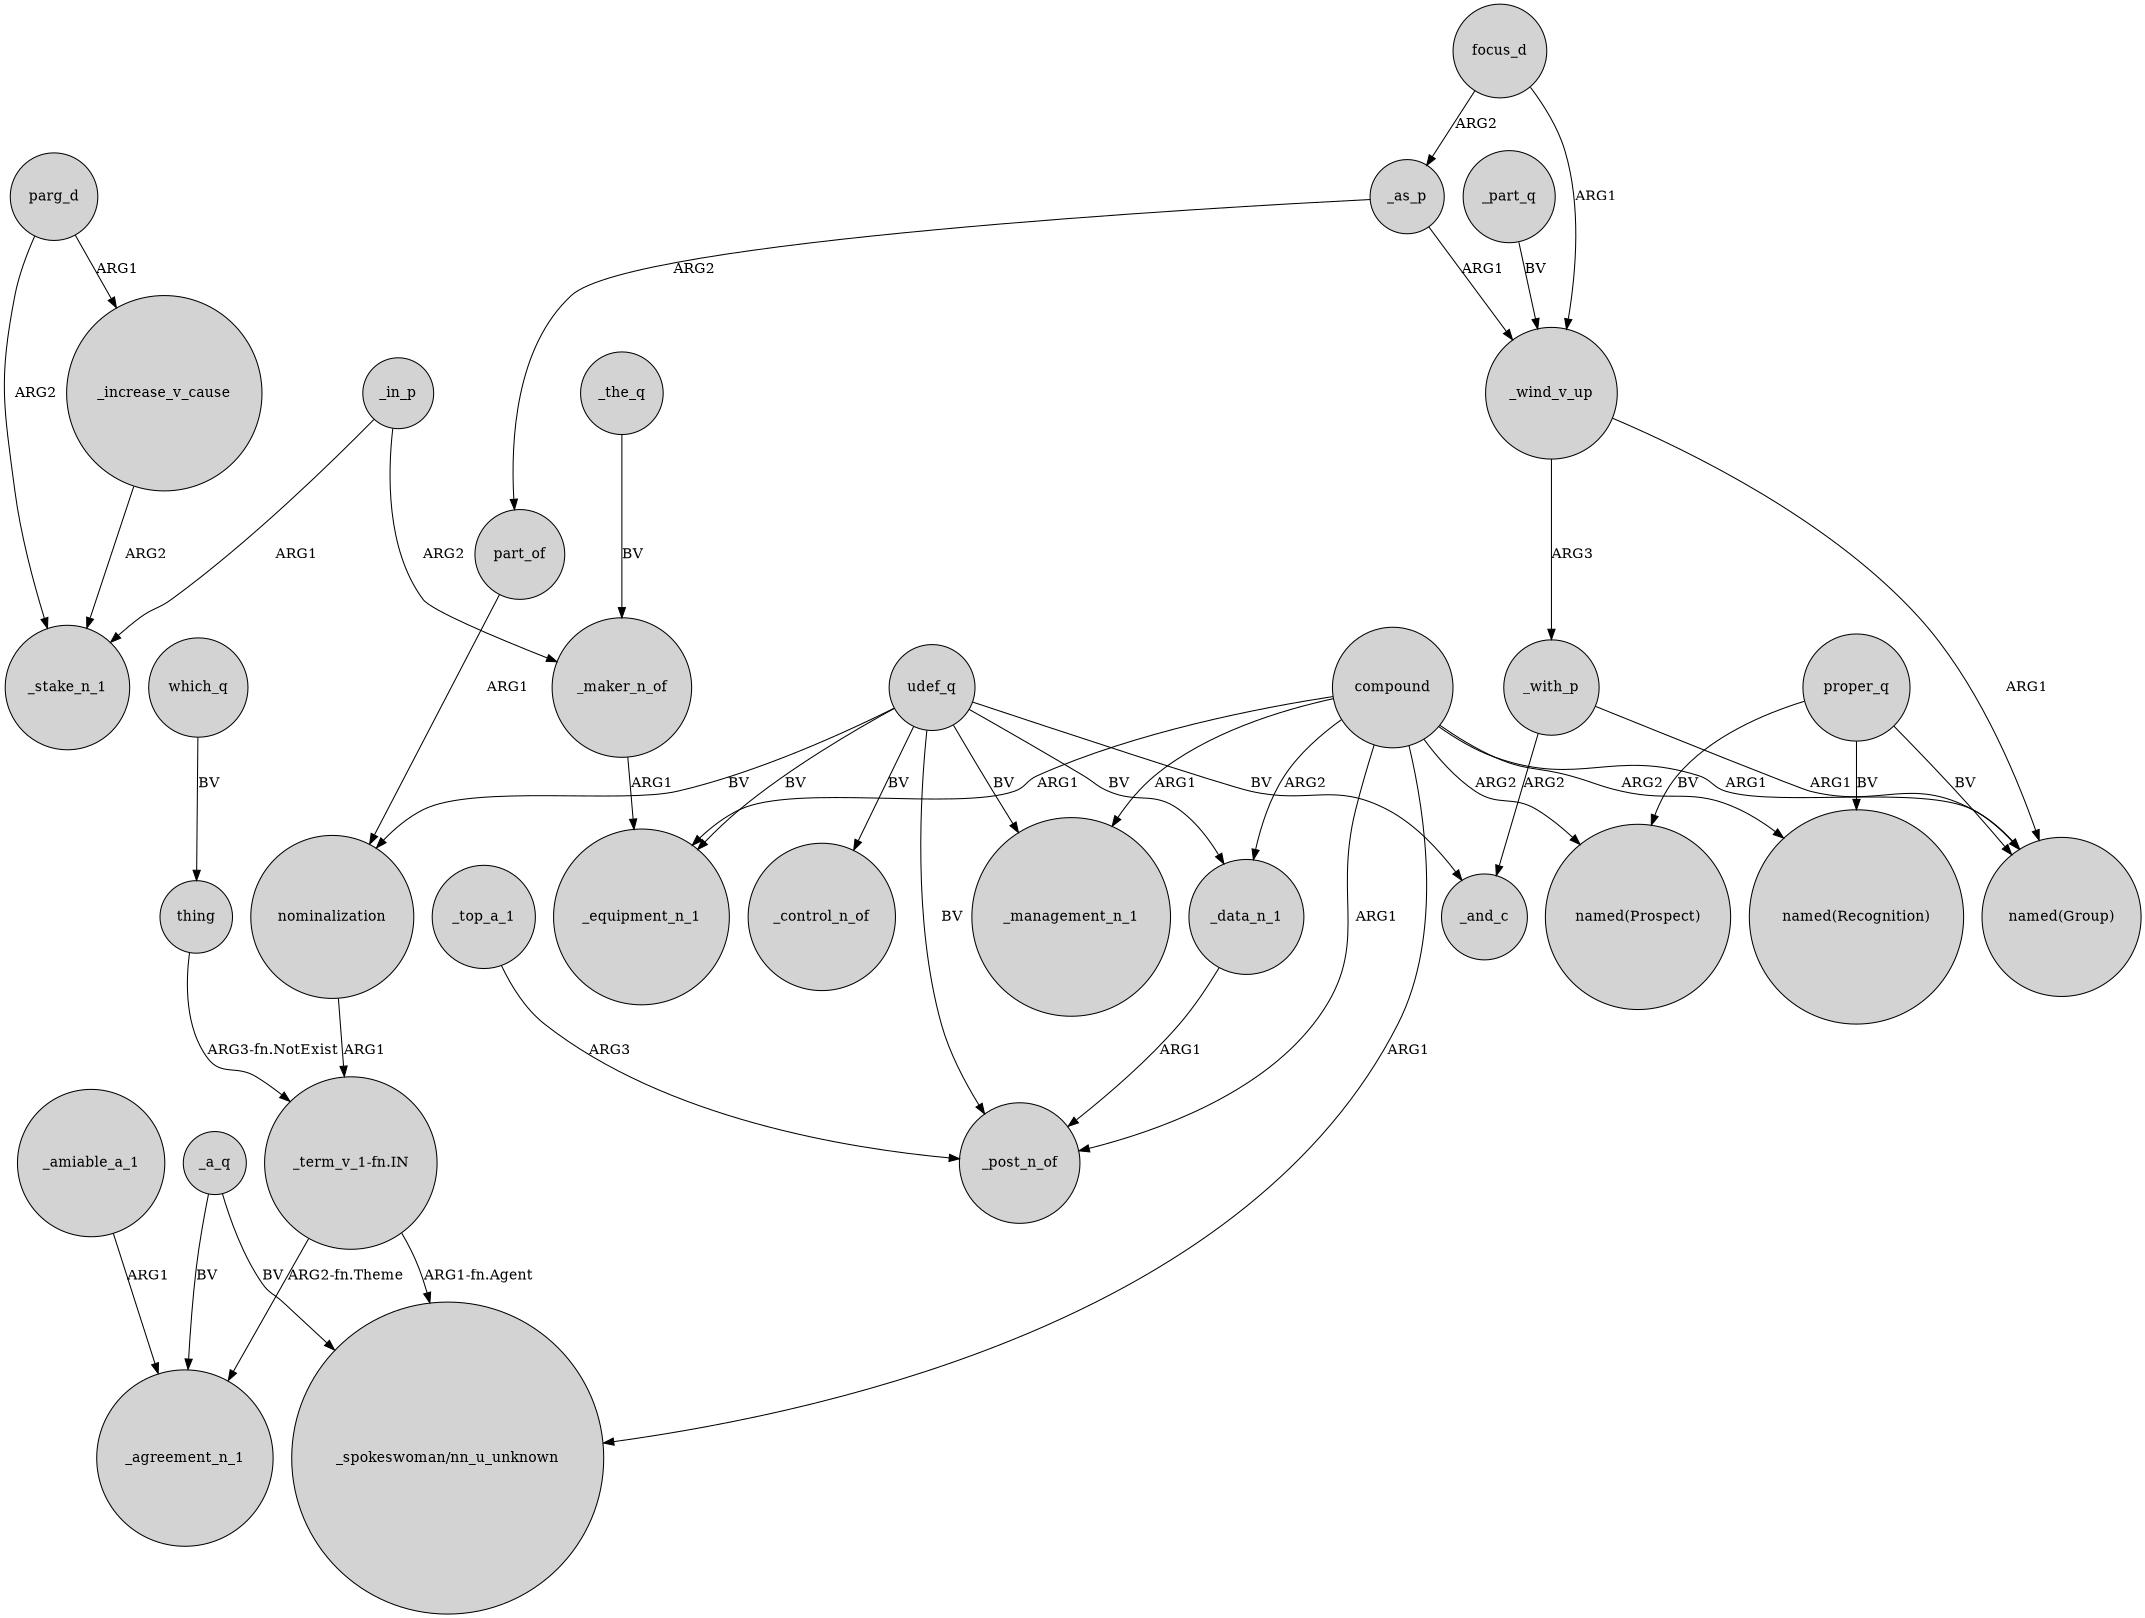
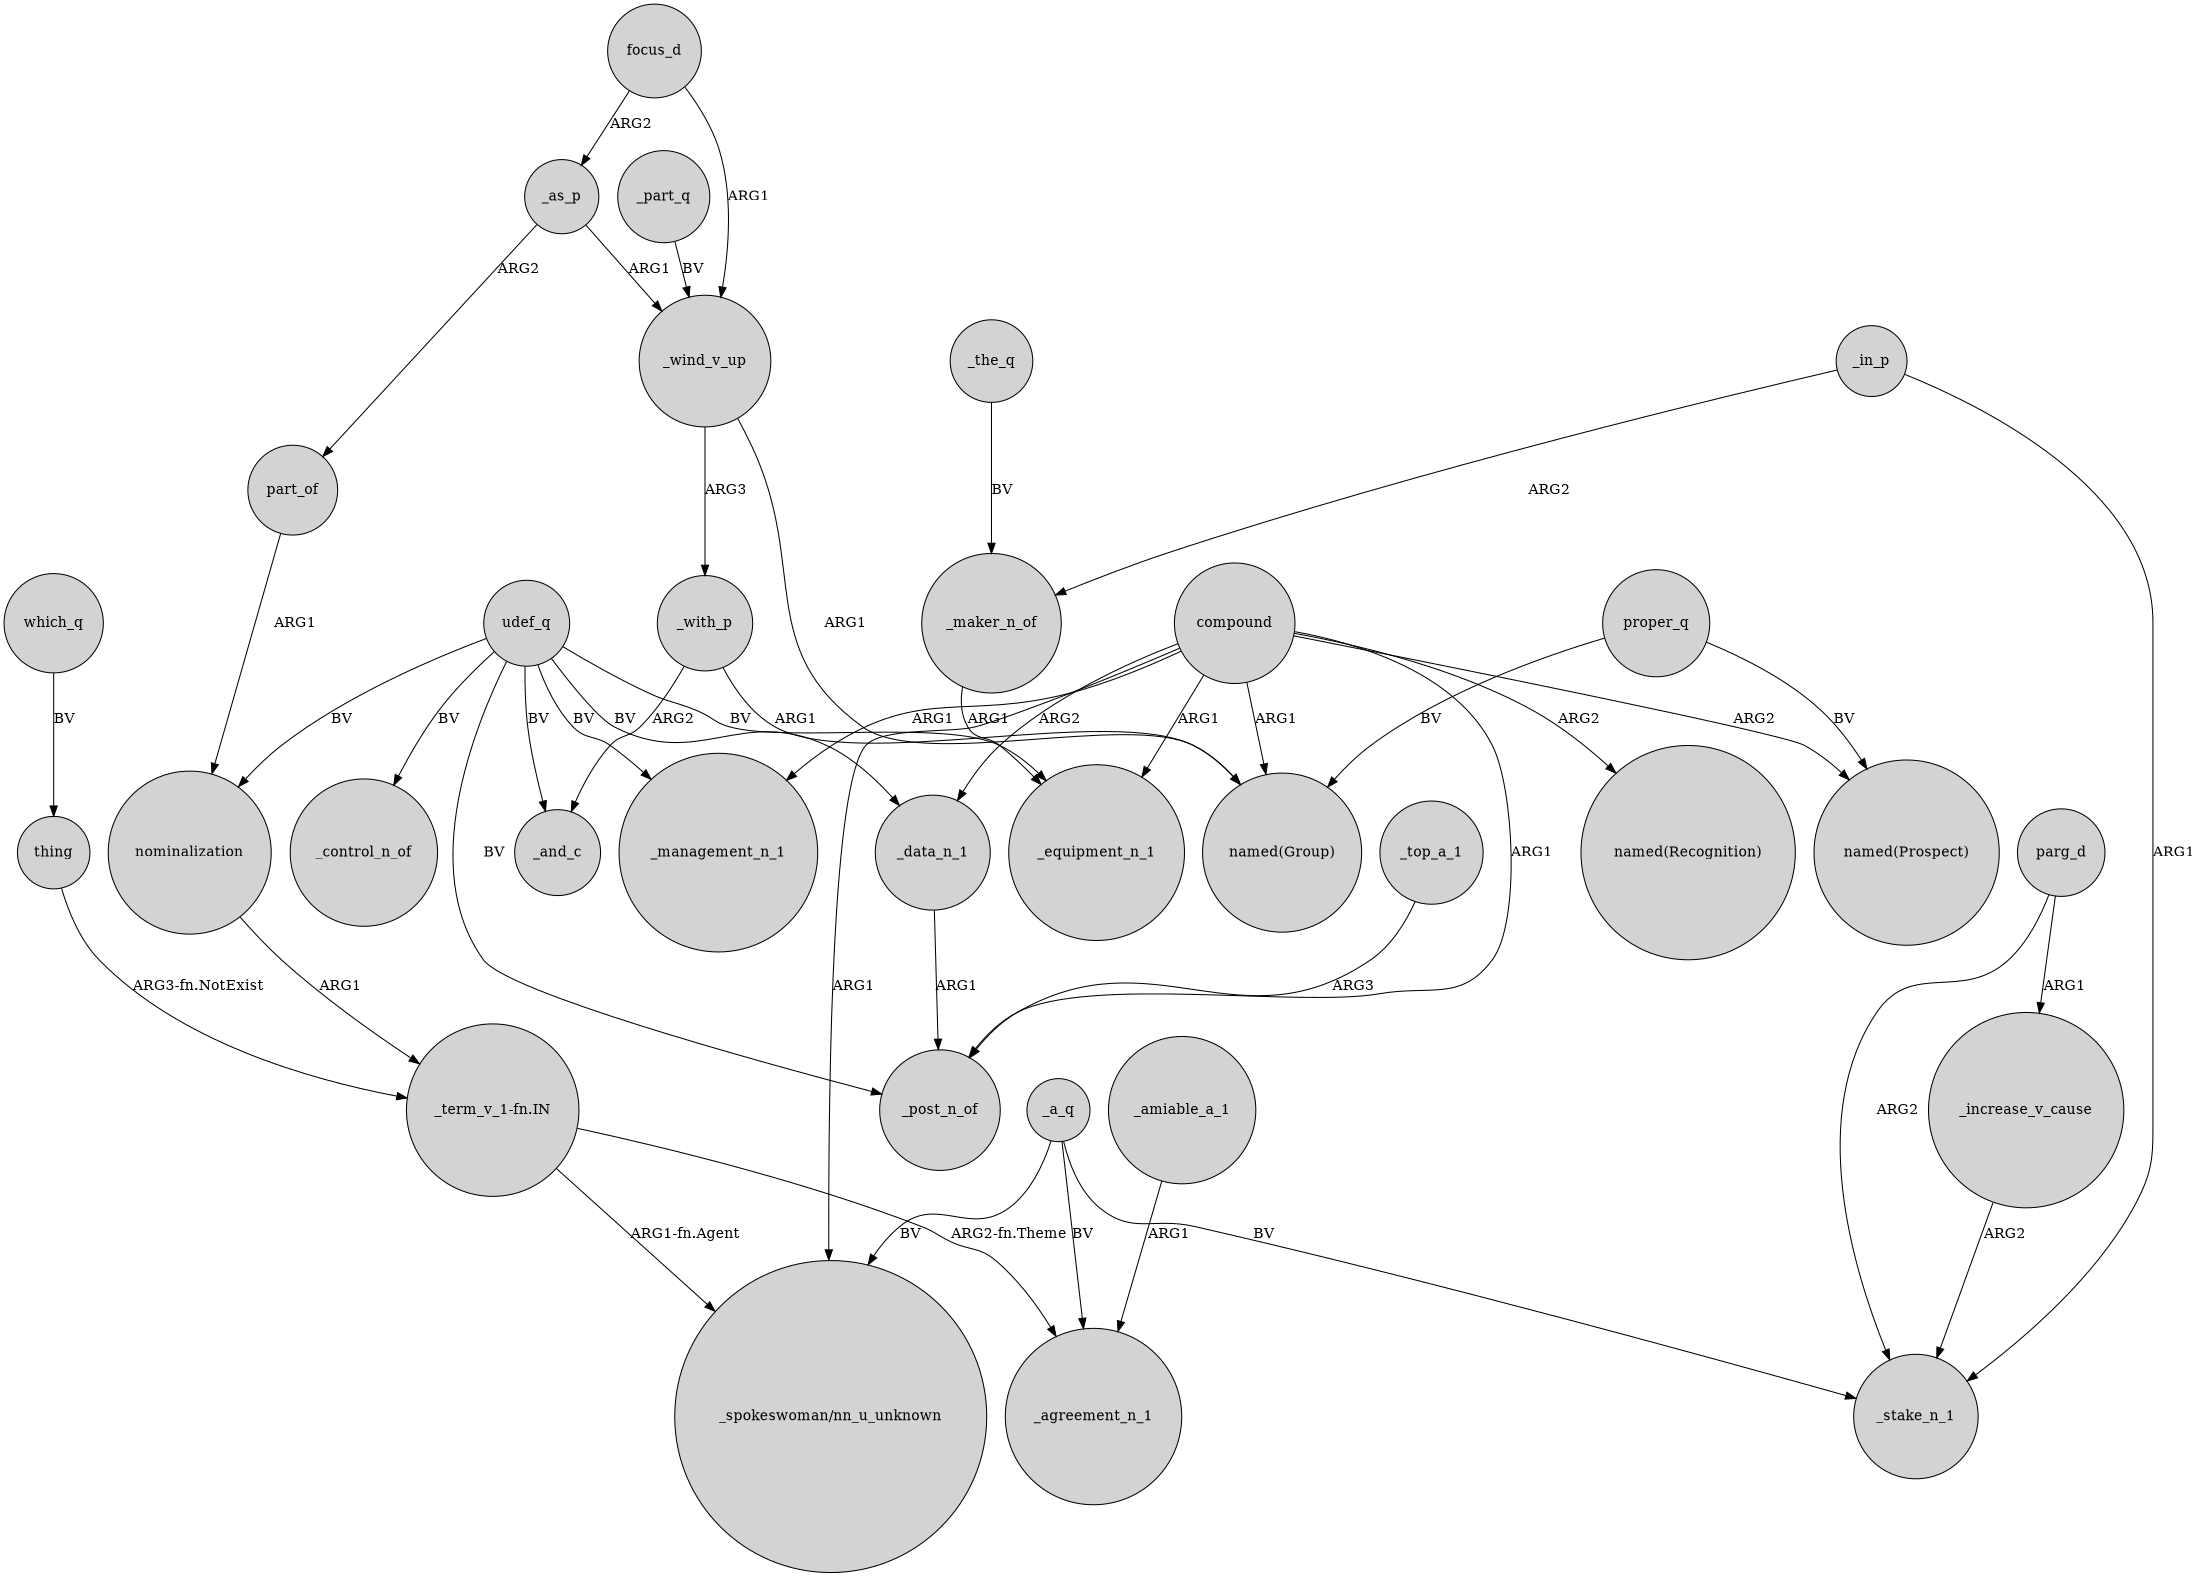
edge "proper_q" -> "named(Recognition)": removed, label "BV"
edge "_a_q" -> "_stake_n_1": added, label "BV"
